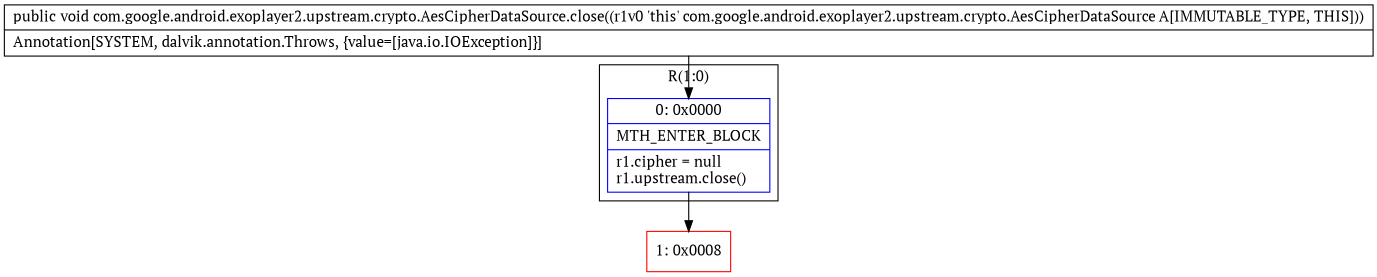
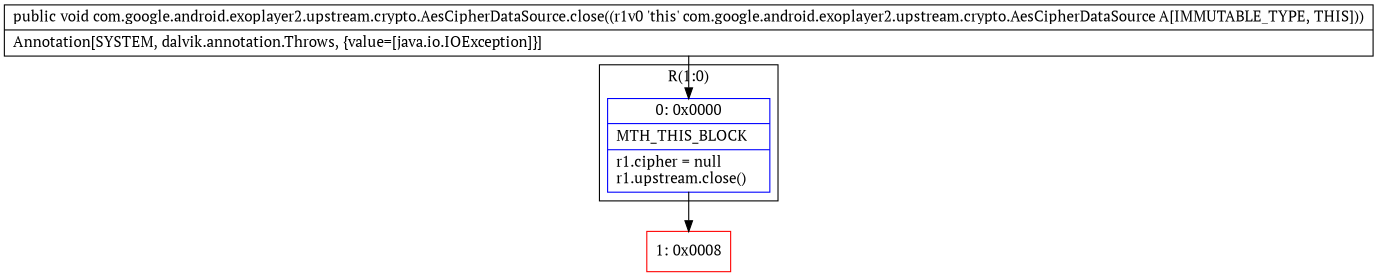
node "0: 0x0000": text "MTH_ENTER_BLOCK" -> "MTH_THIS_BLOCK"
